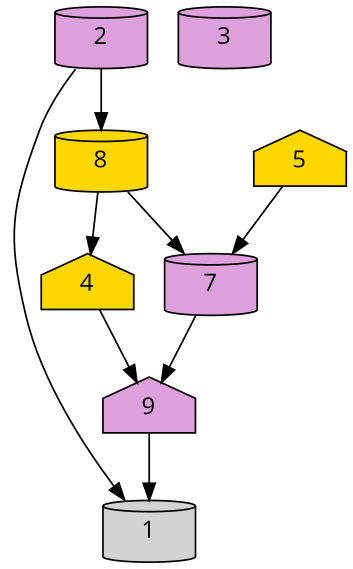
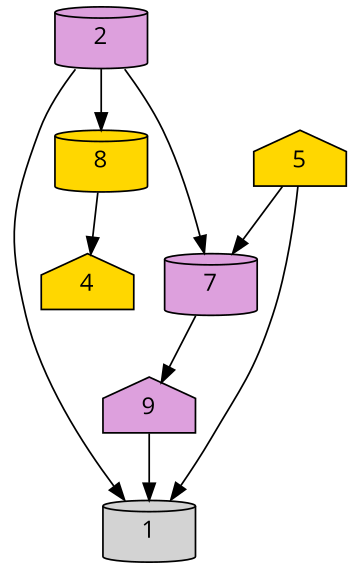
node "3": removed
edge "8" -> "7": now "2" -> "7"
edge "4" -> "9": removed
edge "5" -> "1": added
